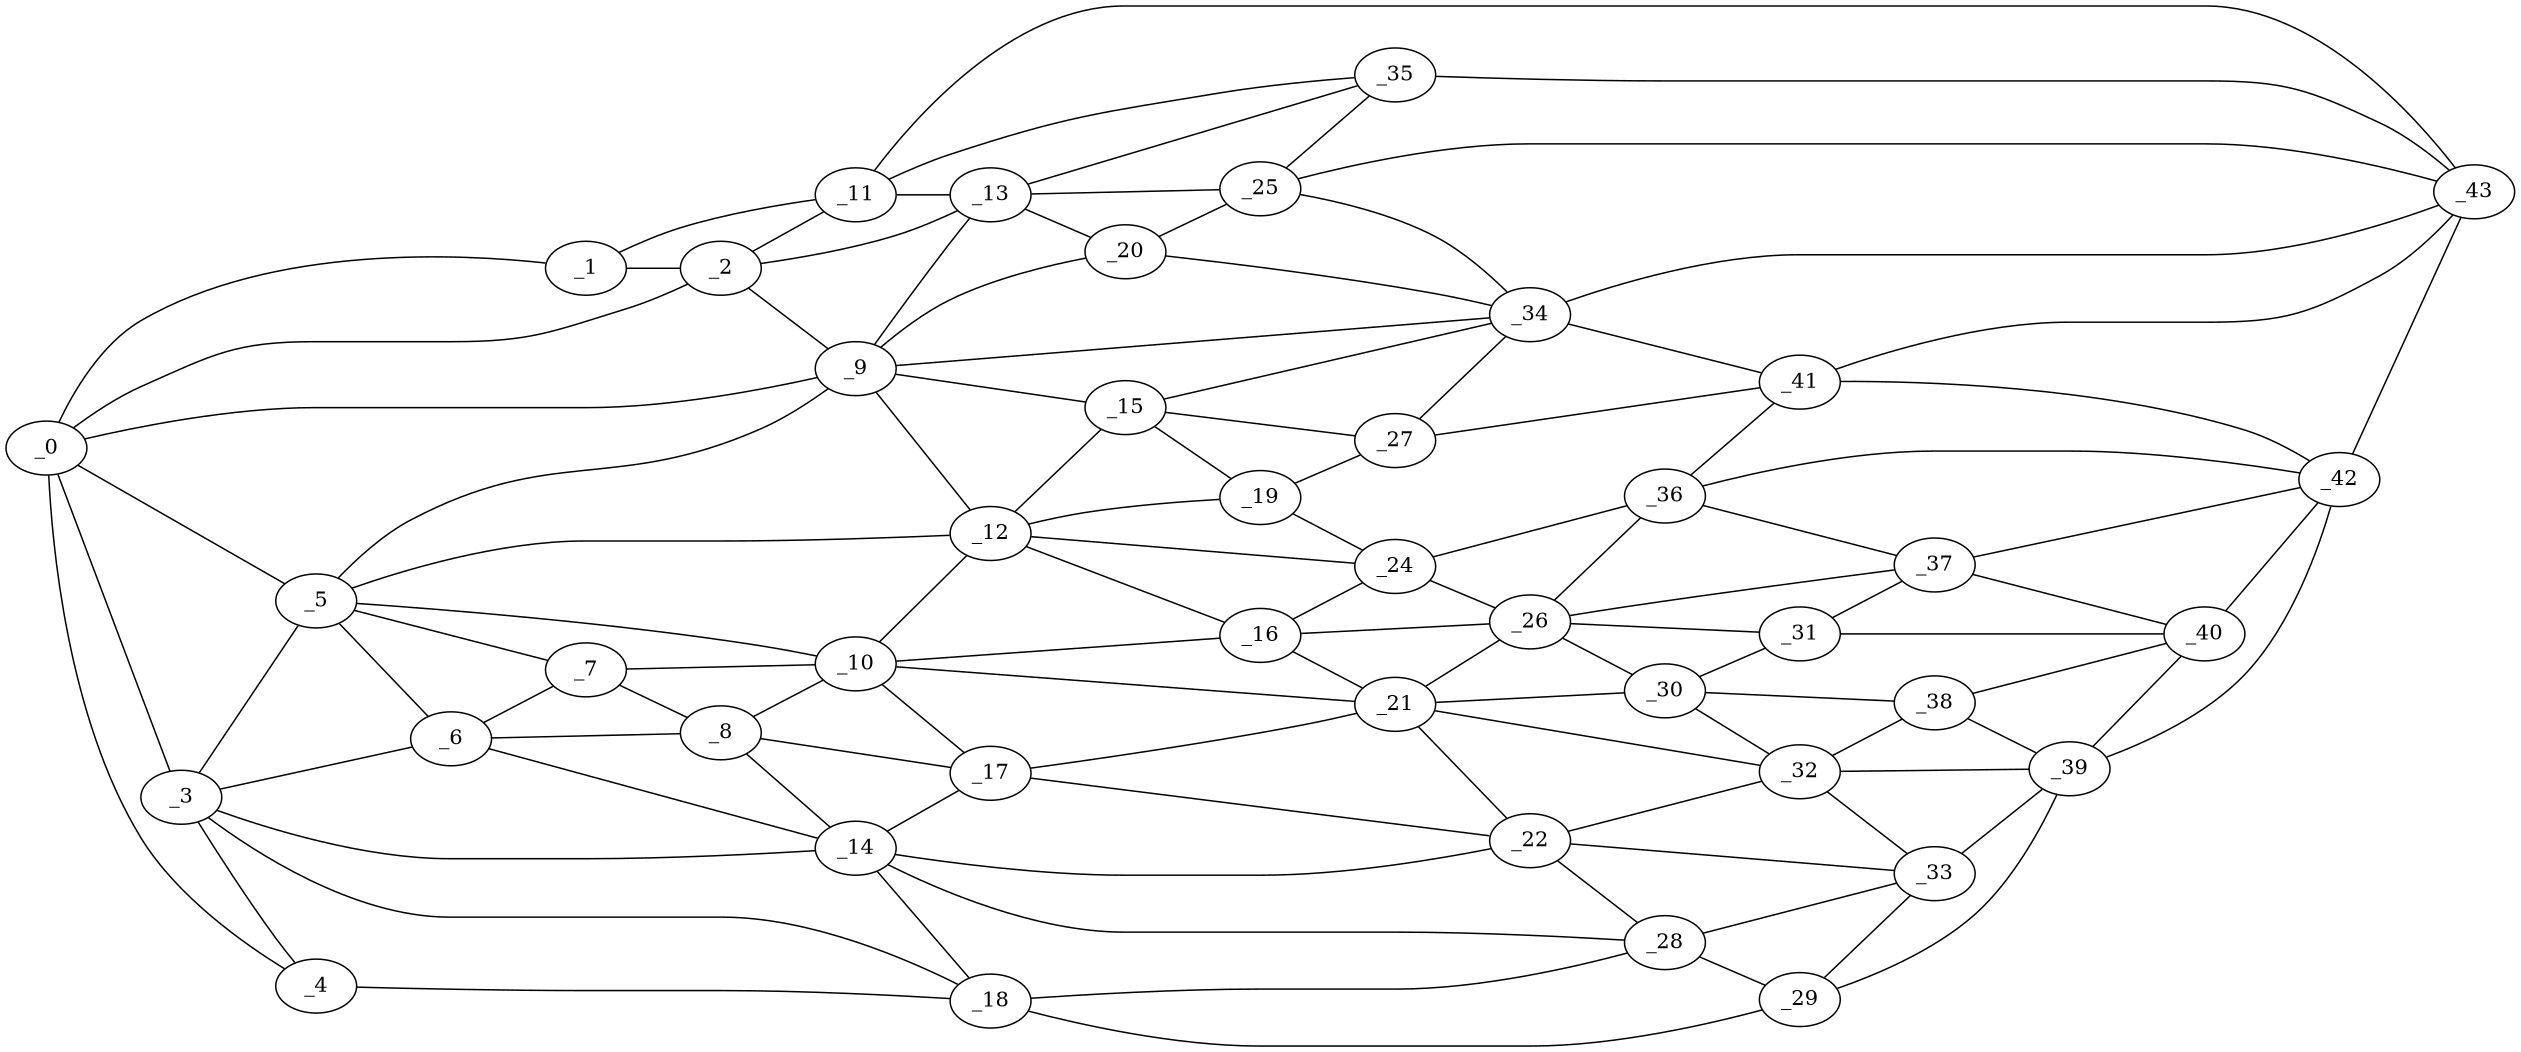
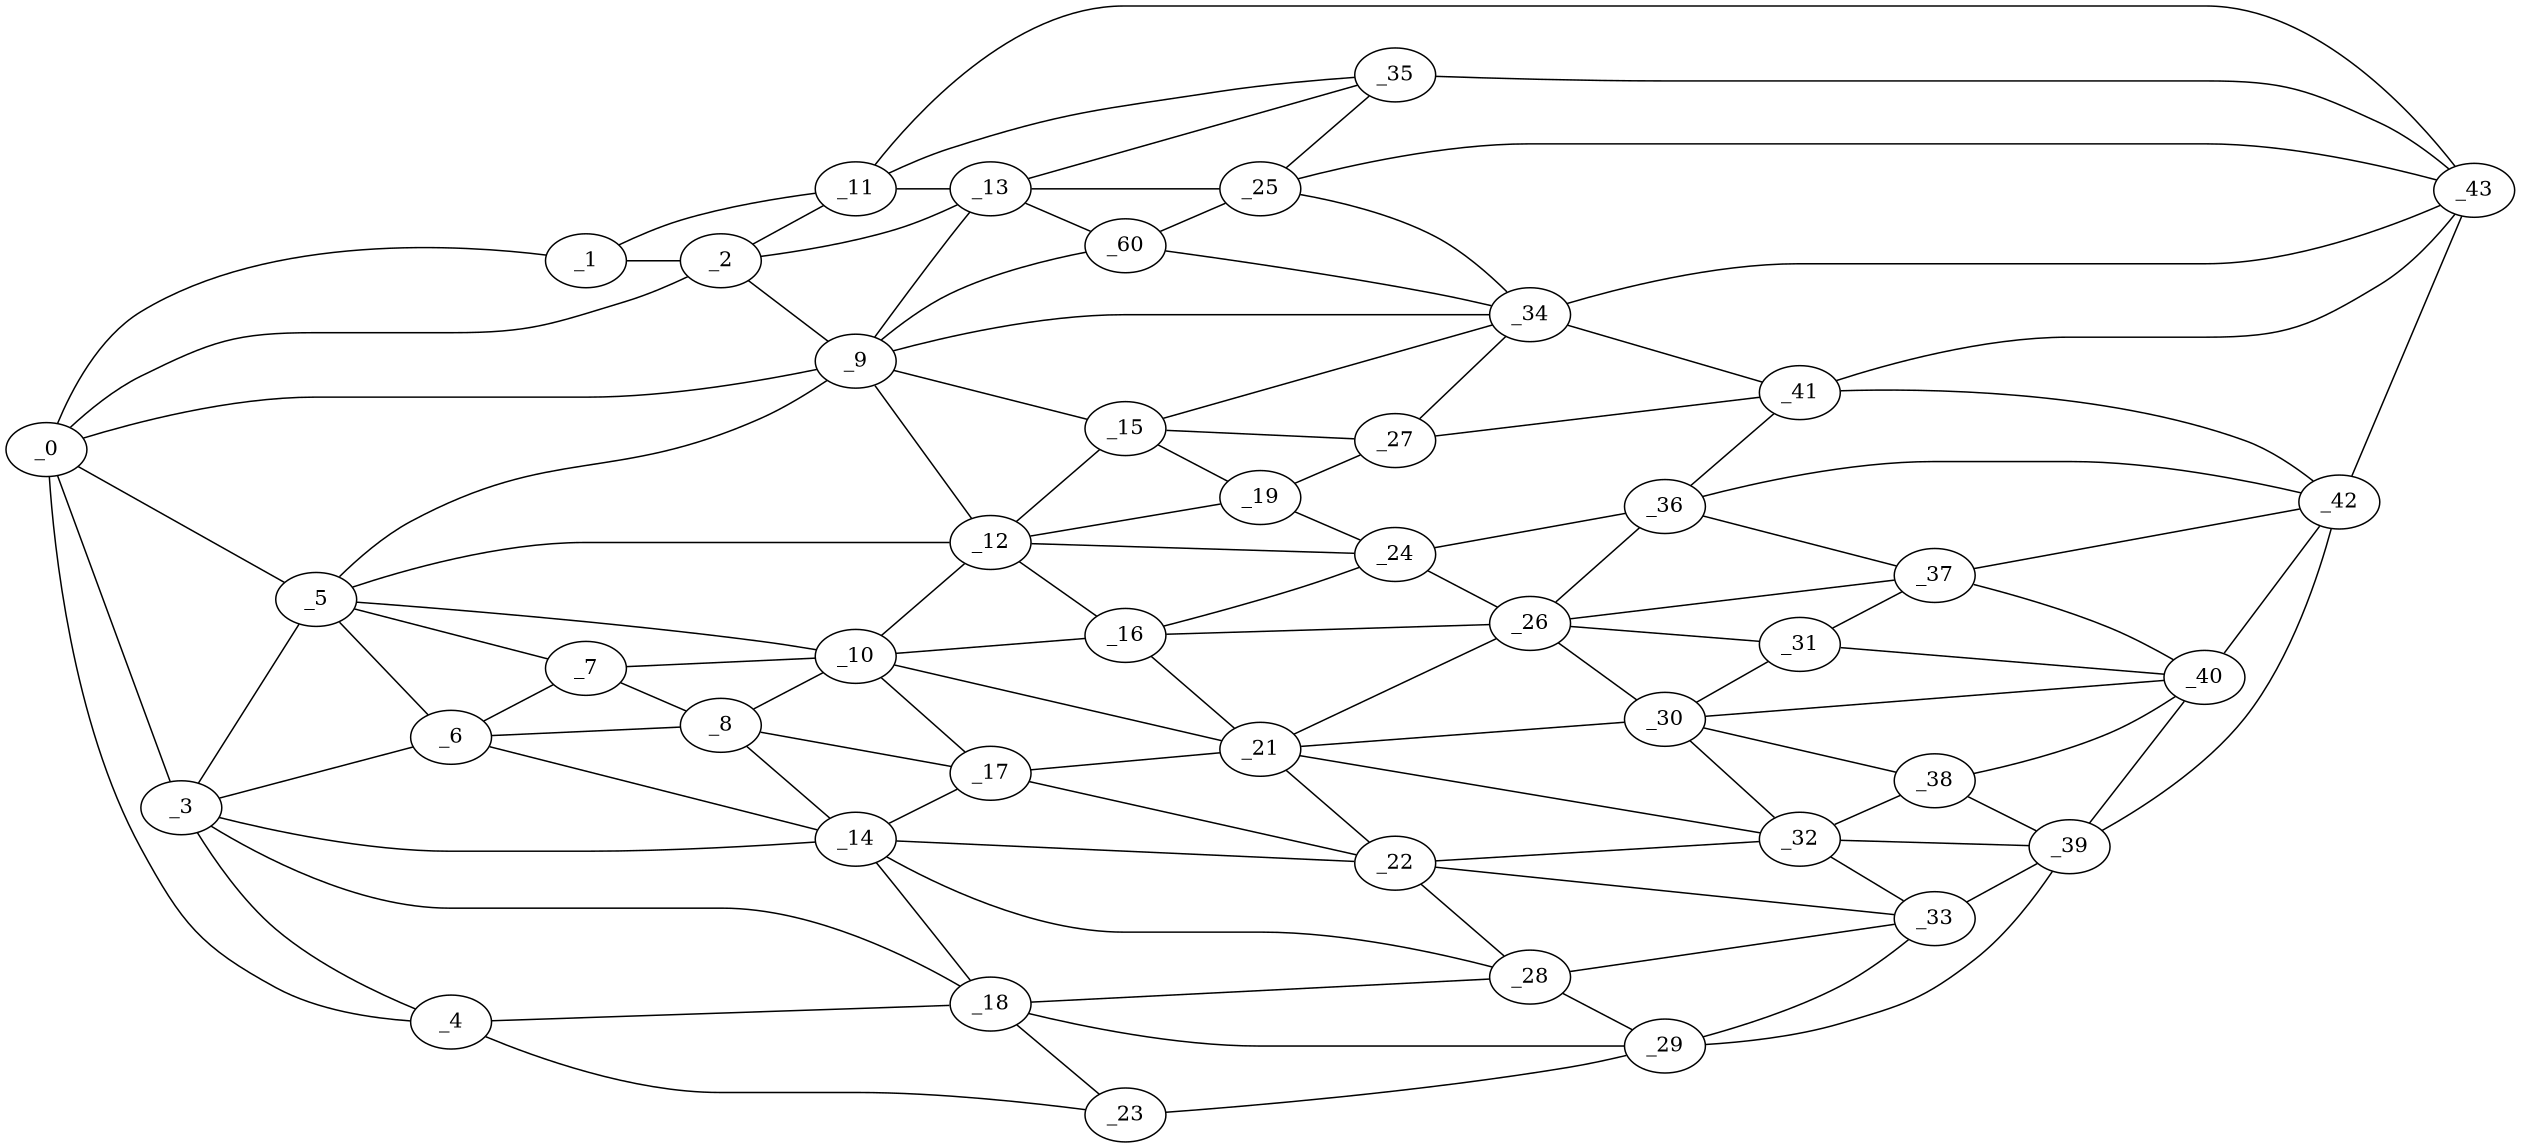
node "_20": label "_20" -> "_60"
edge "_40" -- "_30": added
node "_23": added
